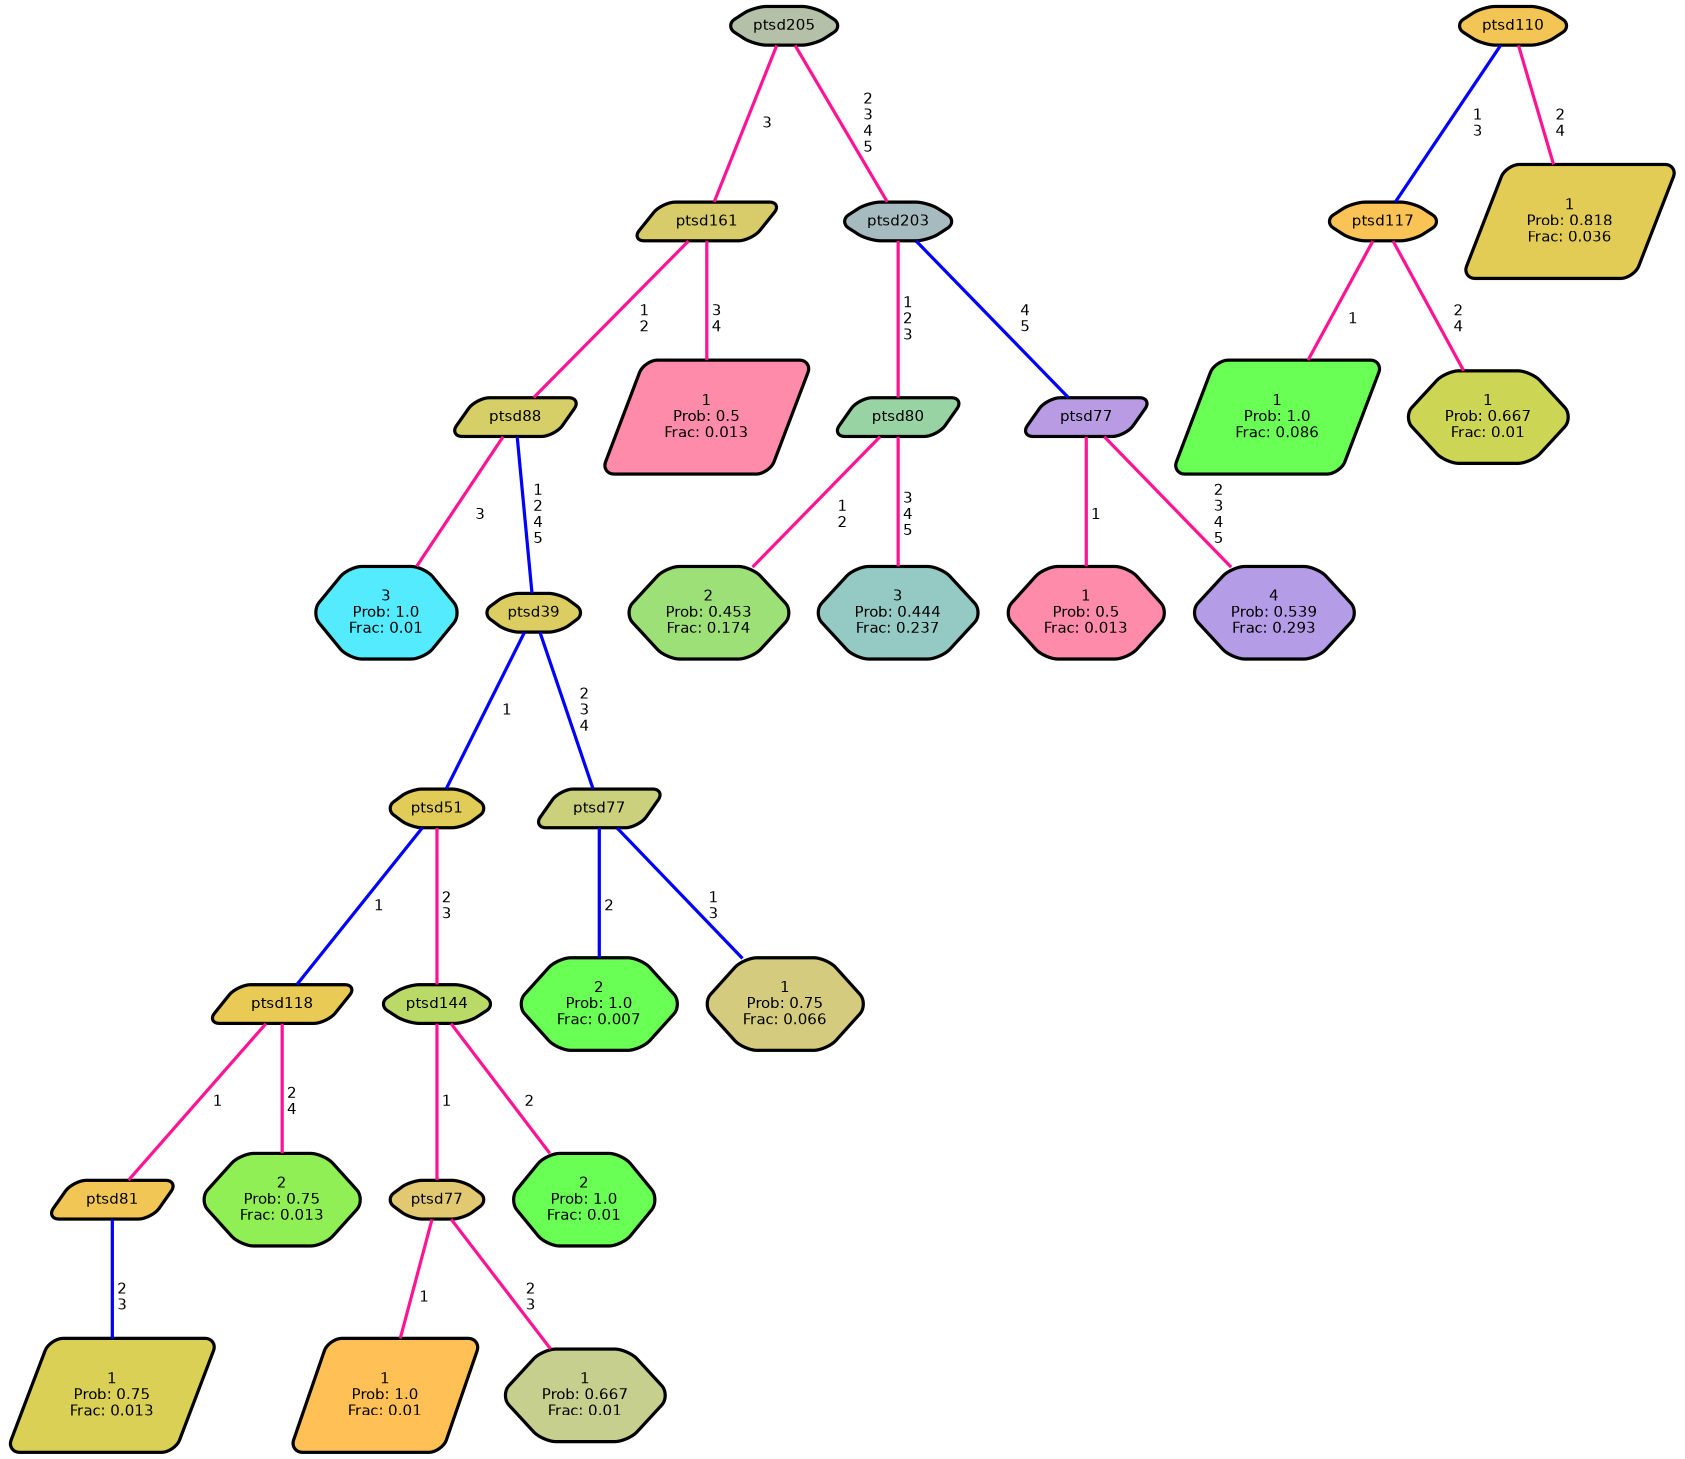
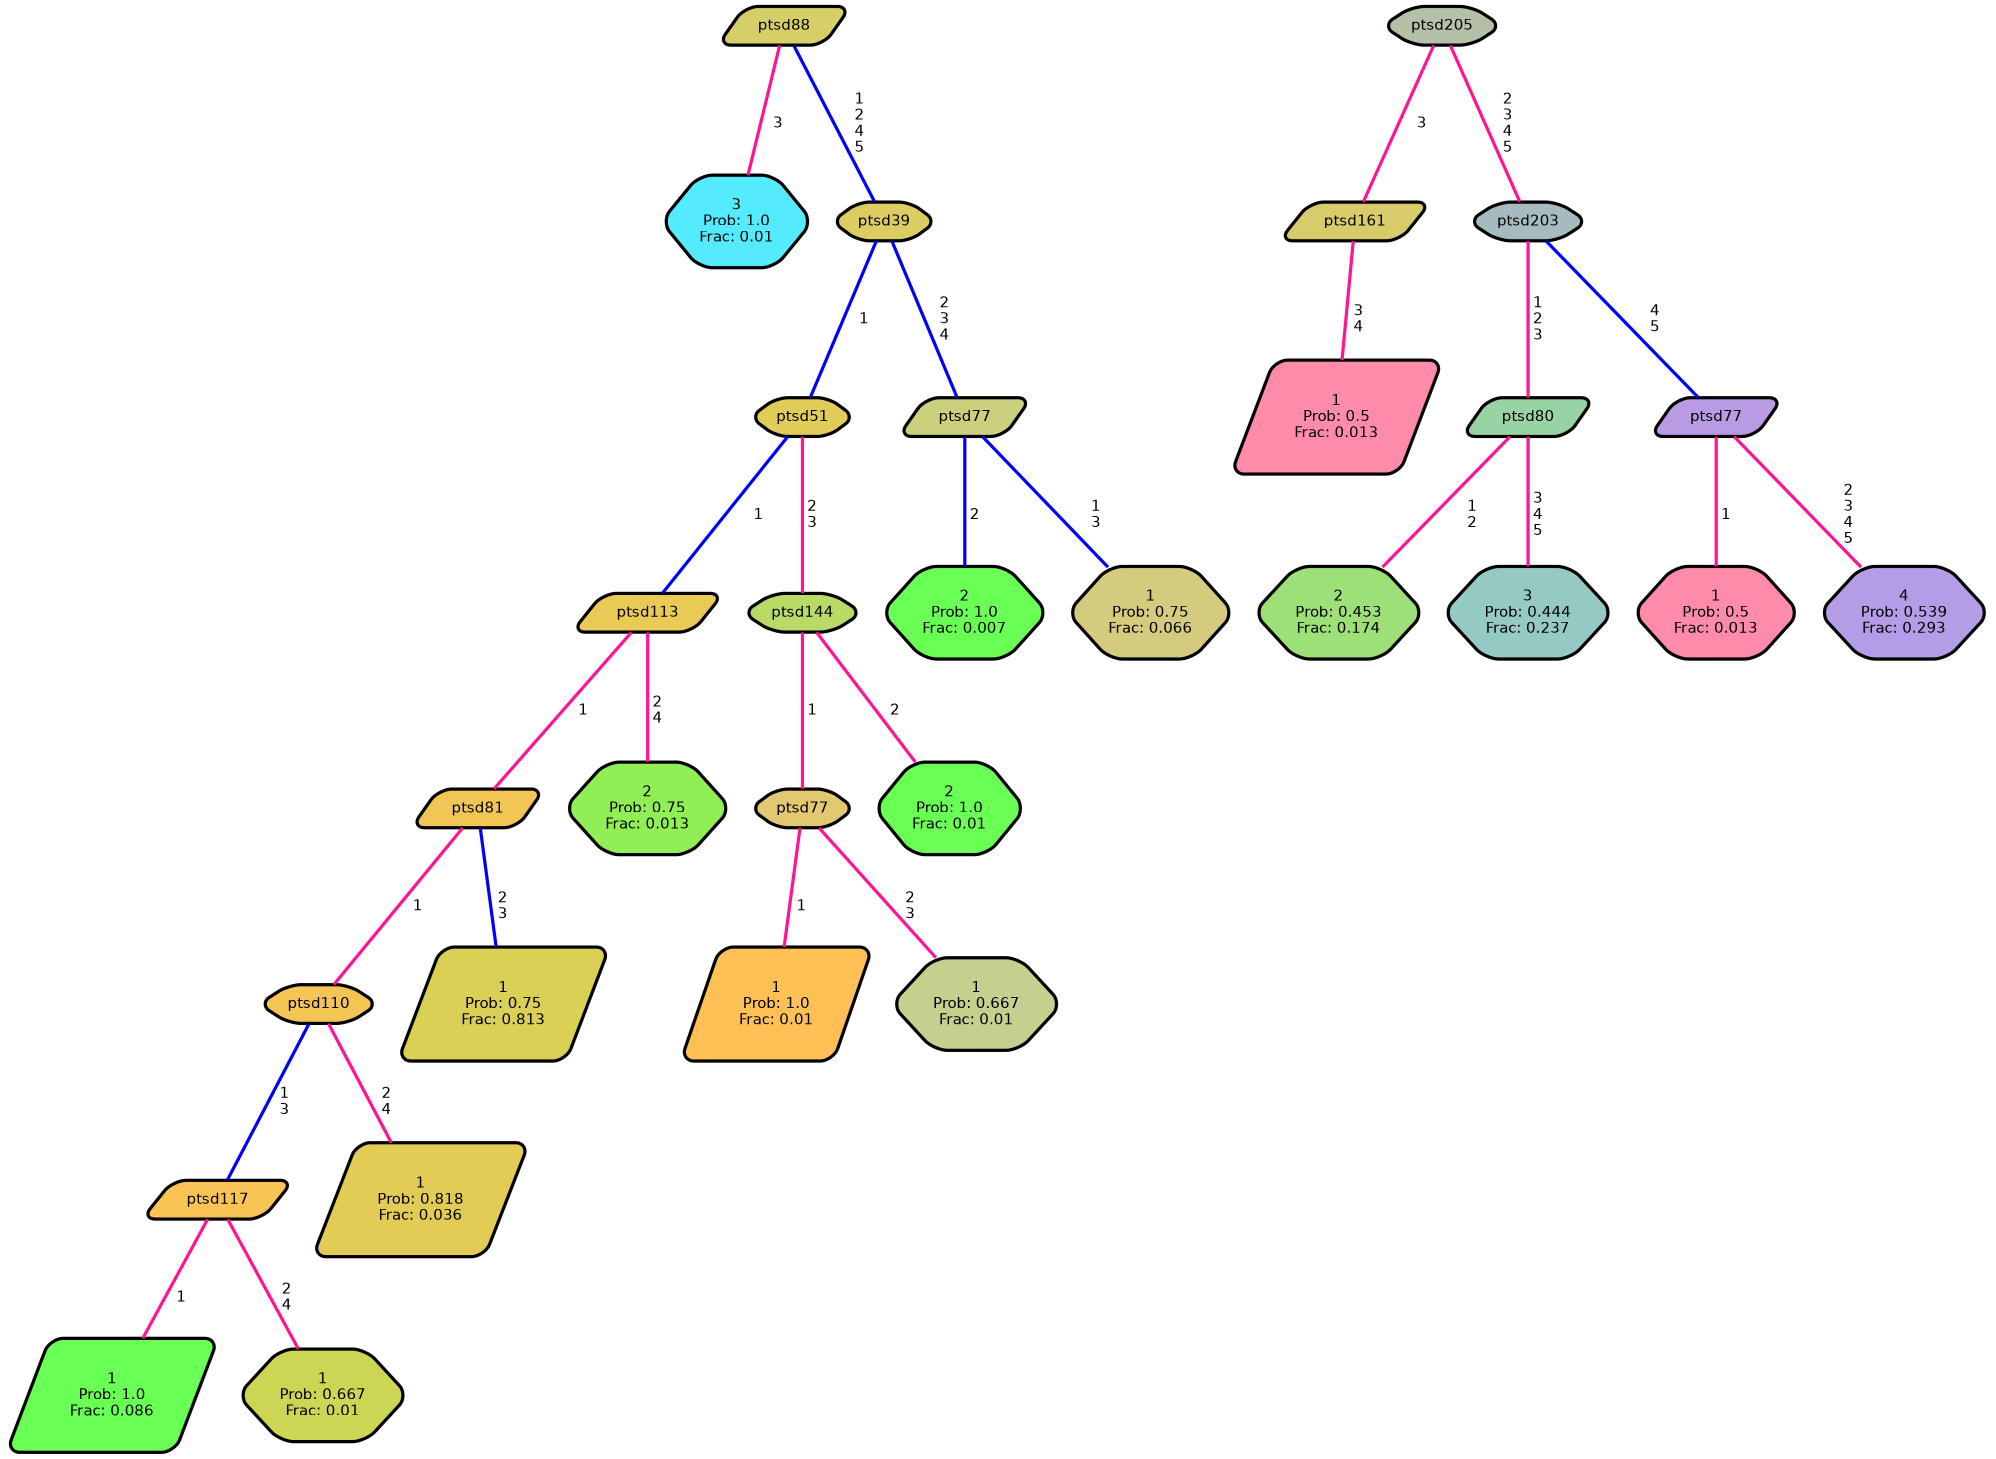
node "ptsd117": shape hexagon -> parallelogram
edge "ptsd161" -- "ptsd88": removed, label "1 2"
edge "ptsd81" -- "ptsd110": added, label "1"
node "ptsd118": label "ptsd118" -> "ptsd113"
node "1 Prob: 0.75 Frac: 0.013": label "1 Prob: 0.75 Frac: 0.013" -> "1 Prob: 0.75 Frac: 0.813"
